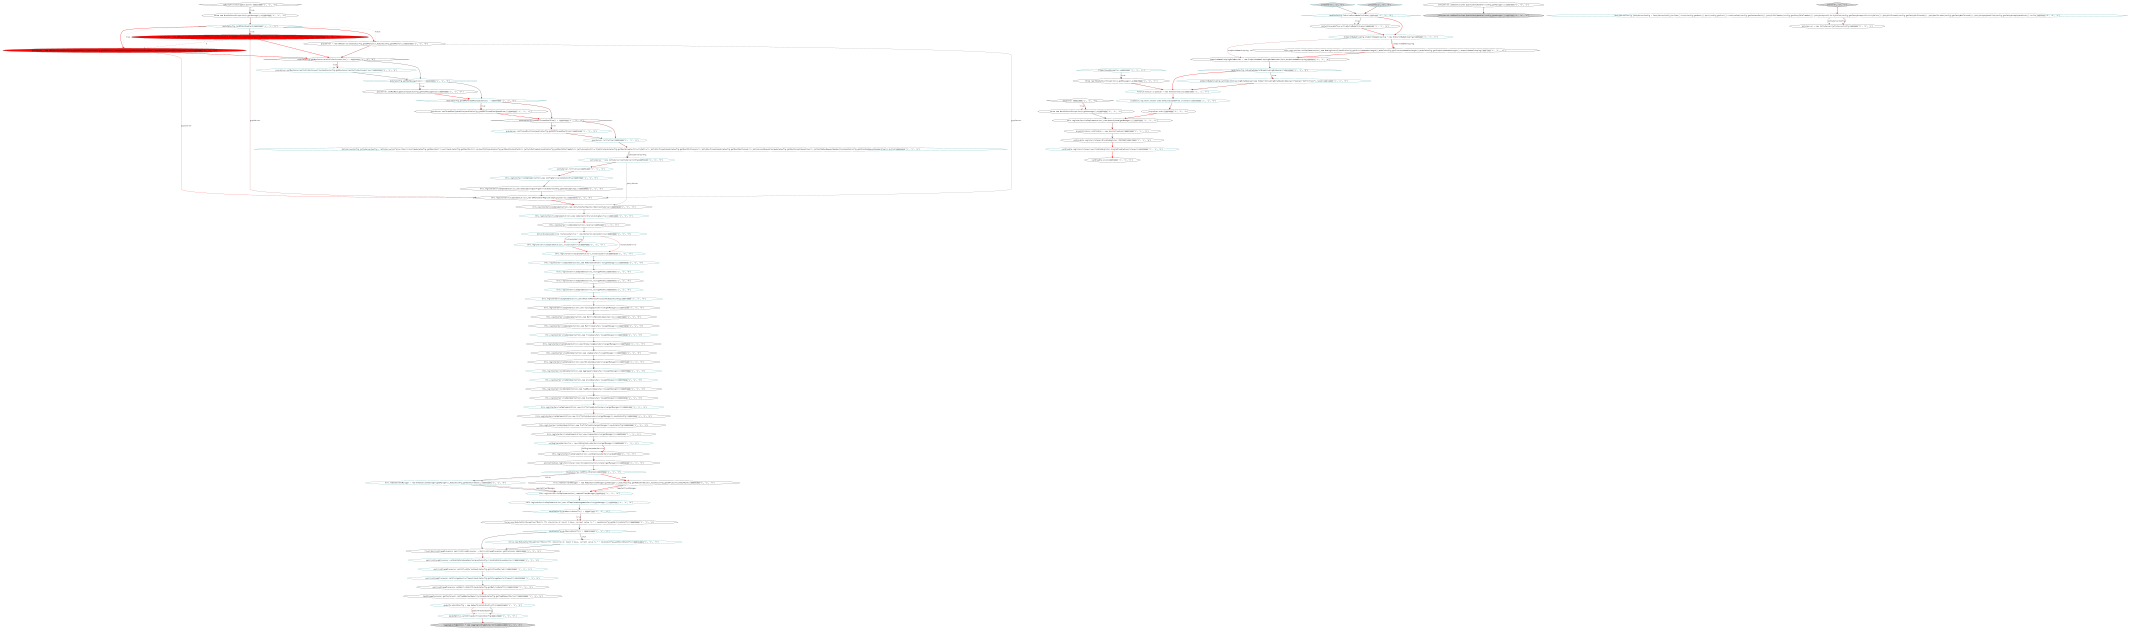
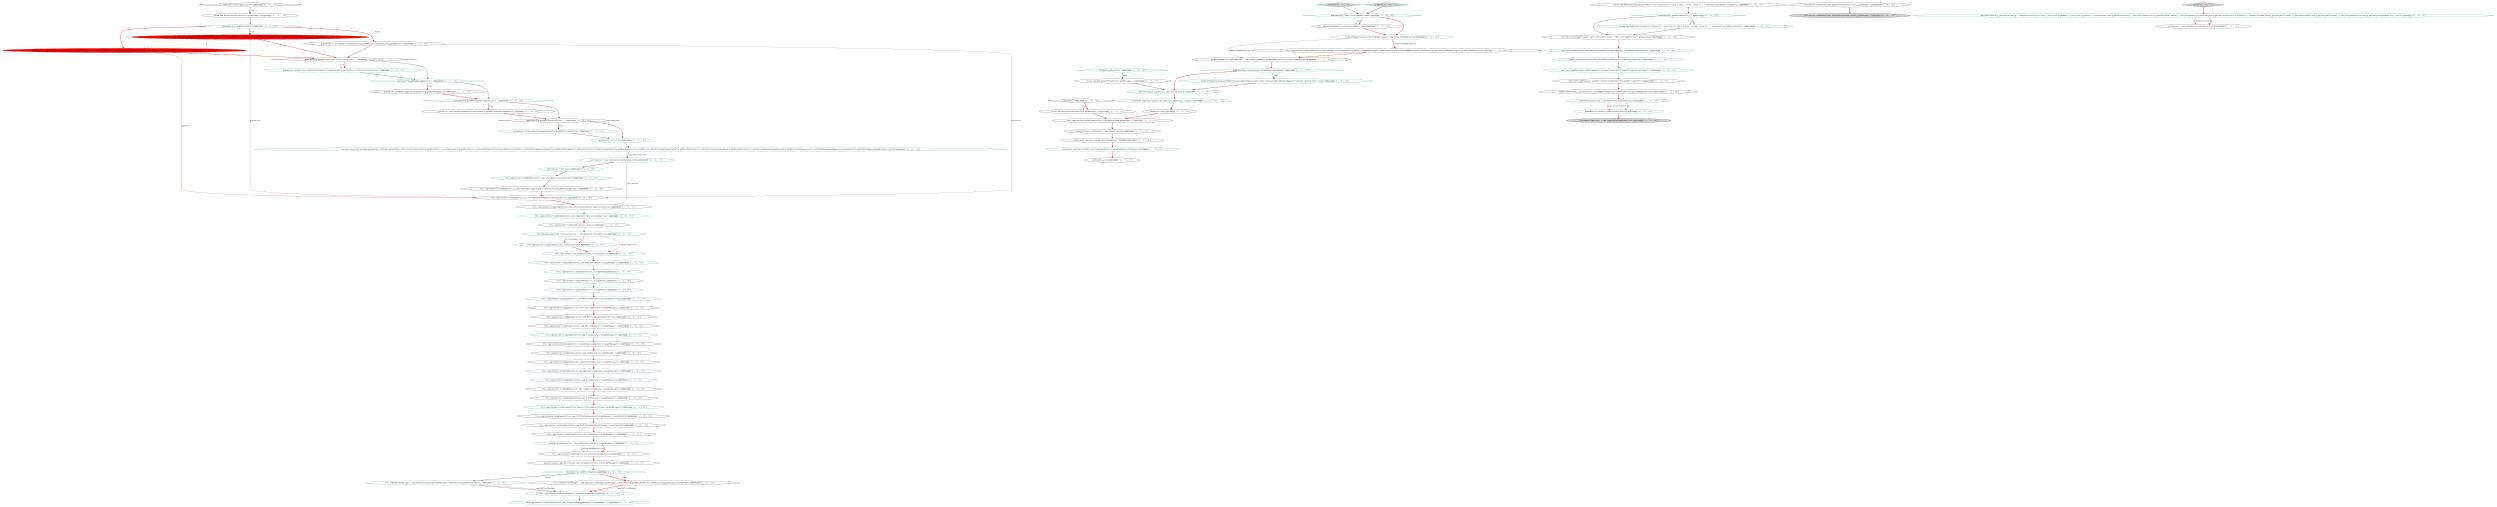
node "moduleConfig.getMetricsDataTTL() < 2@@@97@@@['1', '1', '0']": removed
